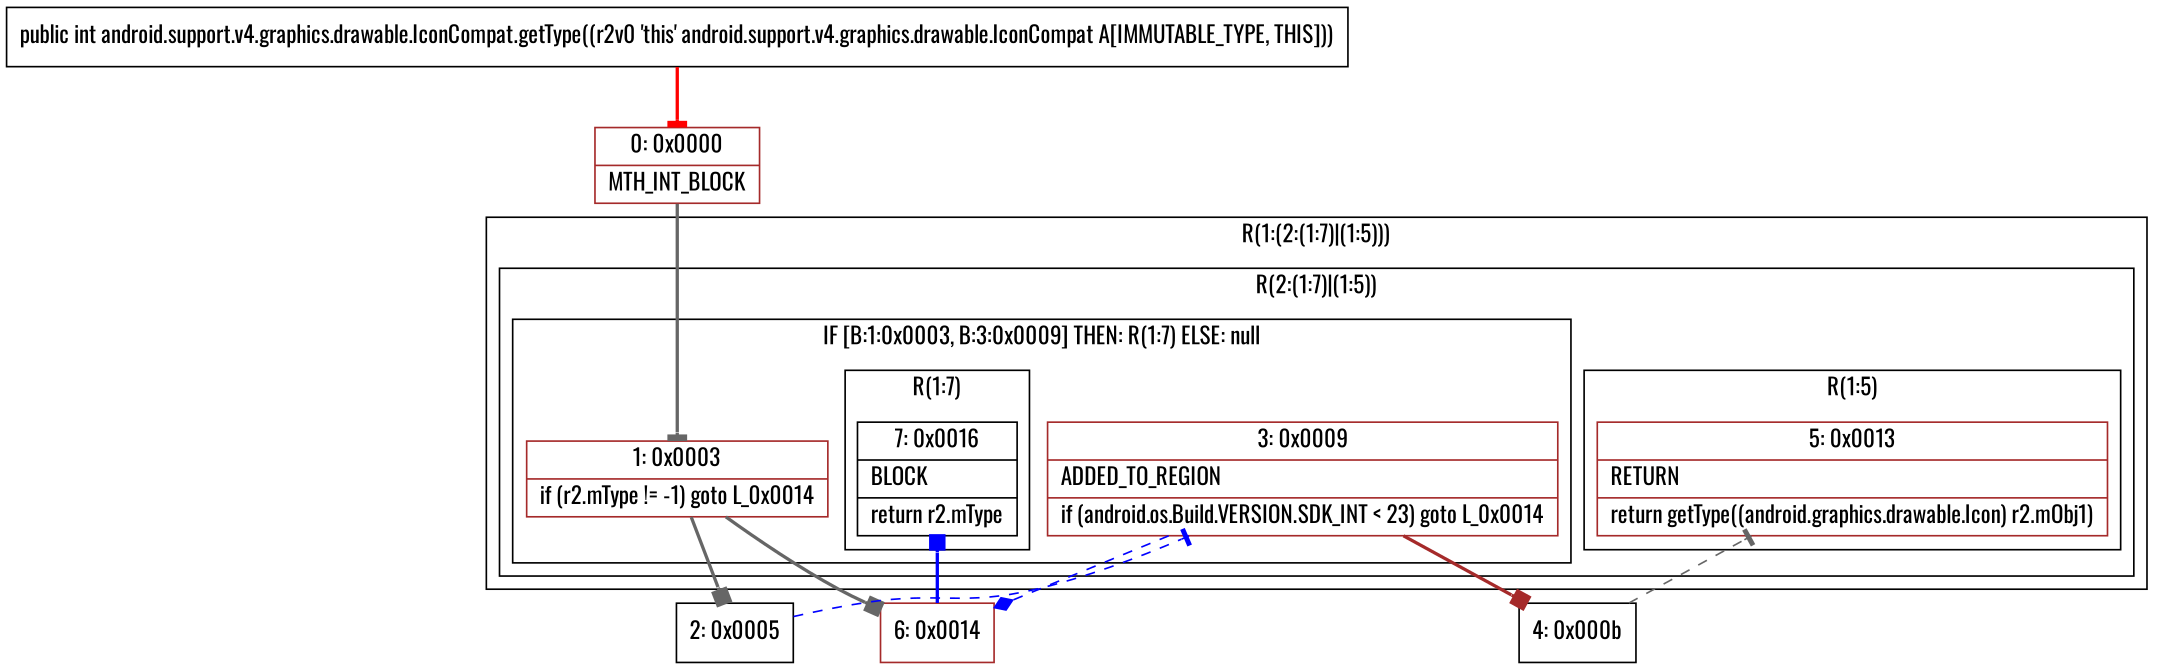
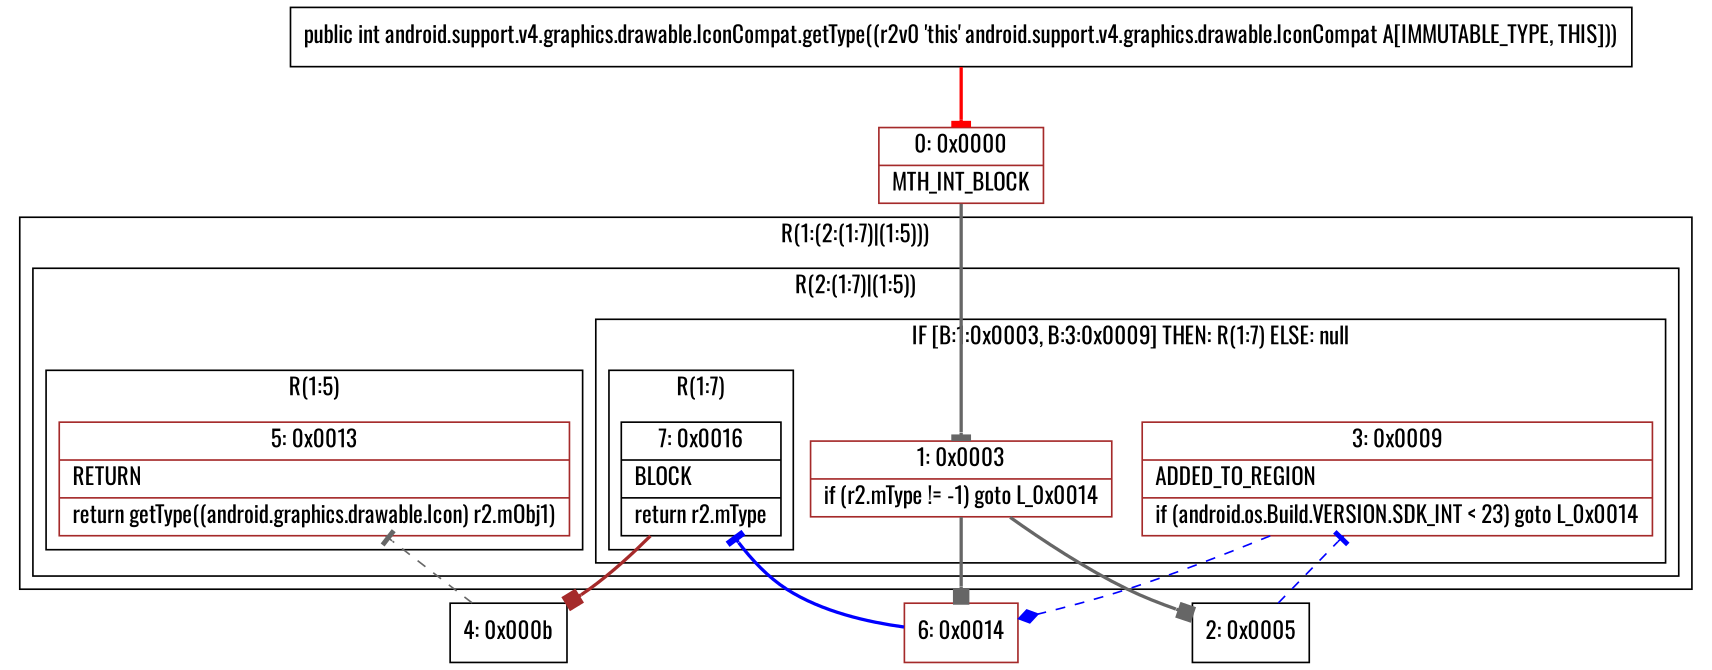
edge "3: 0x0009" -> "4: 0x000b": now "7: 0x0016" -> "4: 0x000b"
edge "6: 0x0014" -> "7: 0x0016": arrowhead box -> tee
